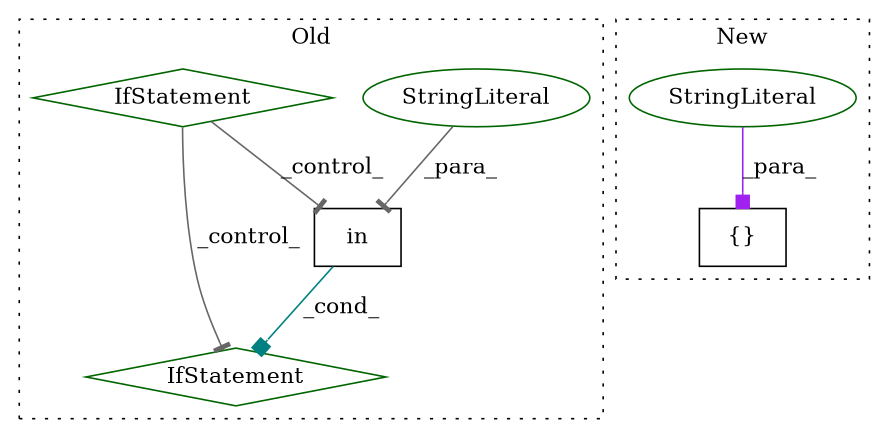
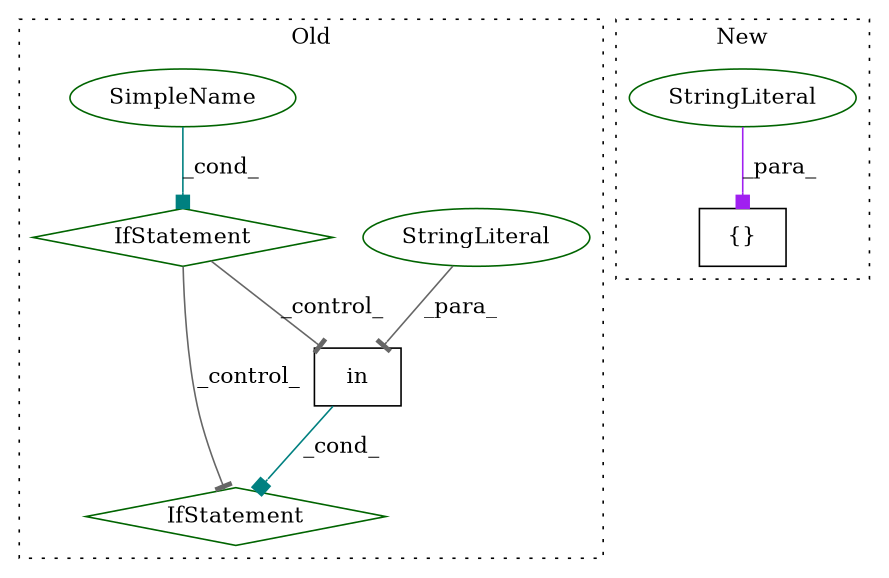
node "SimpleName": added
